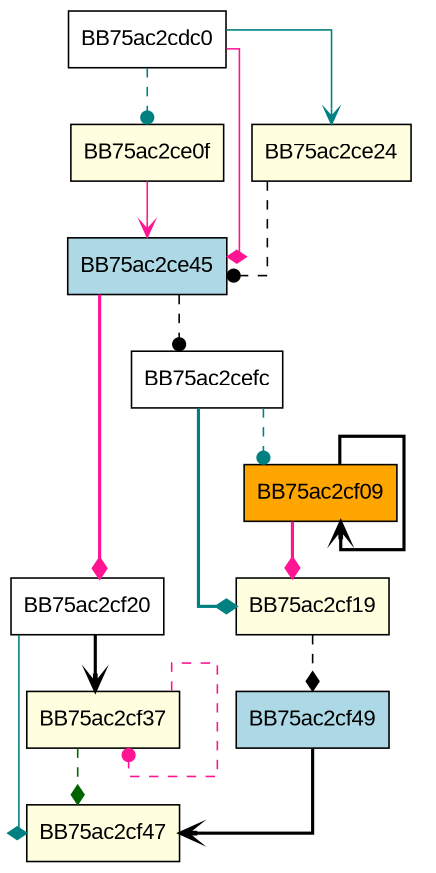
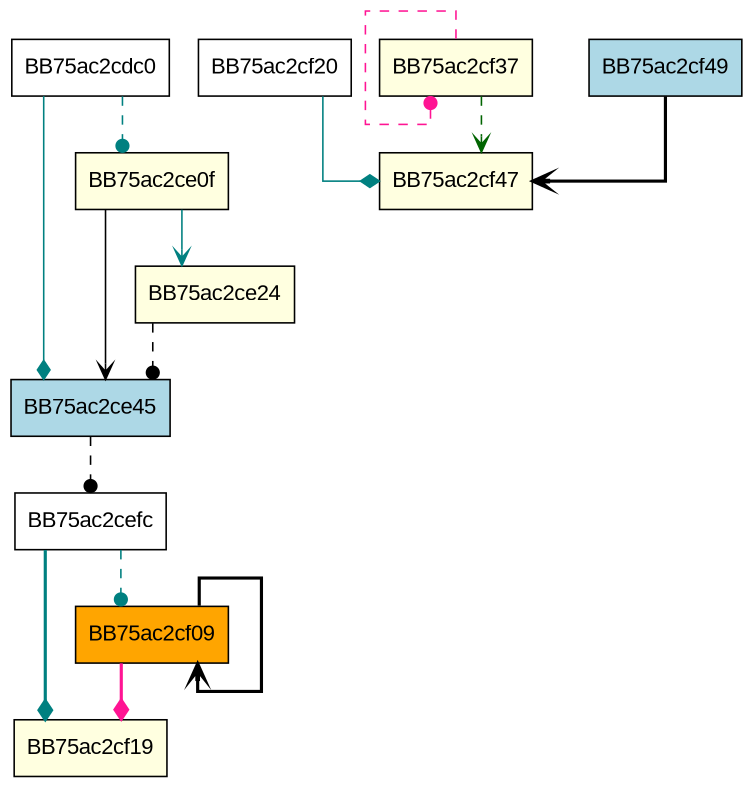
edge "BB75ac2cdc0" -> "BB75ac2ce24": now "BB75ac2ce0f" -> "BB75ac2ce24"
edge "BB75ac2cdc0" -> "BB75ac2ce45": color deeppink -> teal
edge "BB75ac2ce0f" -> "BB75ac2ce45": color deeppink -> black
edge "BB75ac2ce45" -> "BB75ac2cf20": removed
edge "BB75ac2cf19" -> "BB75ac2cf49": removed
edge "BB75ac2cf20" -> "BB75ac2cf37": removed
edge "BB75ac2cf37" -> "BB75ac2cf47": arrowhead diamond -> vee
